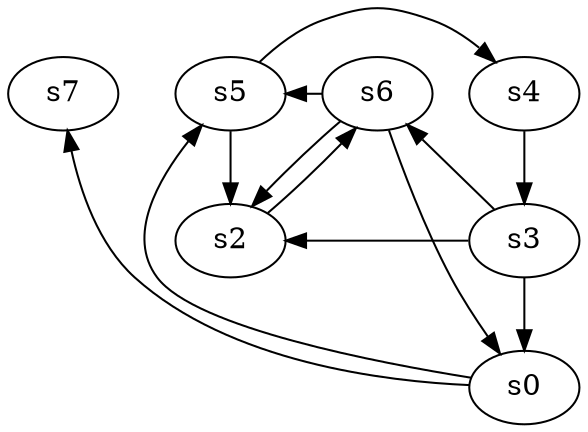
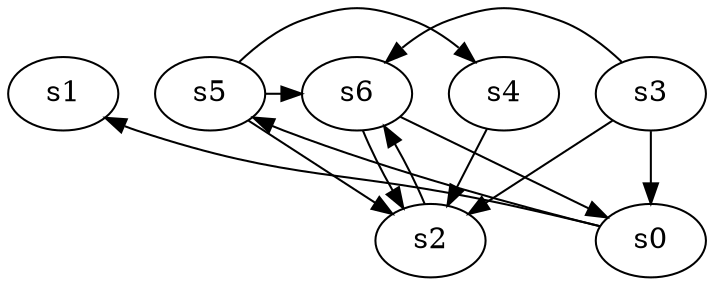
node "s7": label "s7" -> "s1"
edge "s6" -> "s5": reversed
edge "s4" -> "s3": now "s4" -> "s2"
